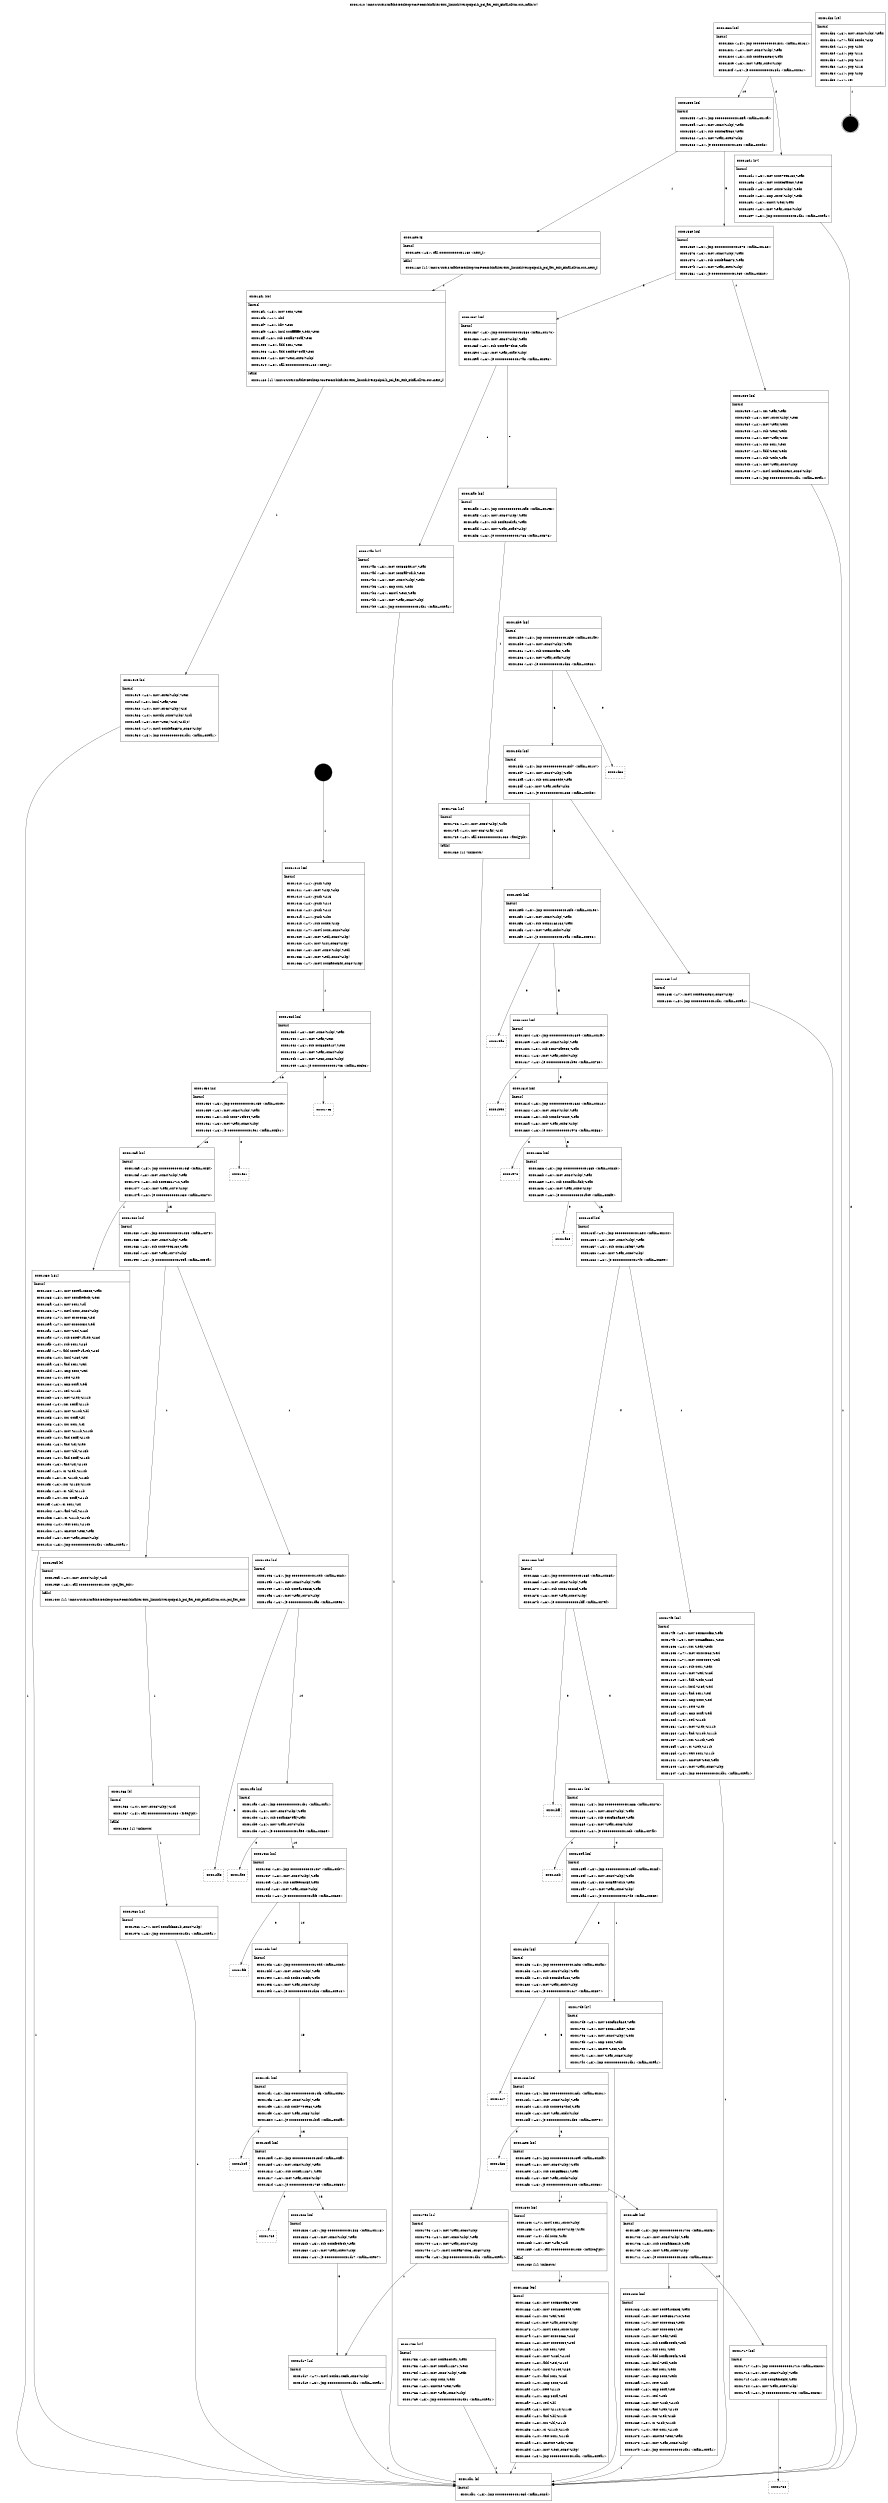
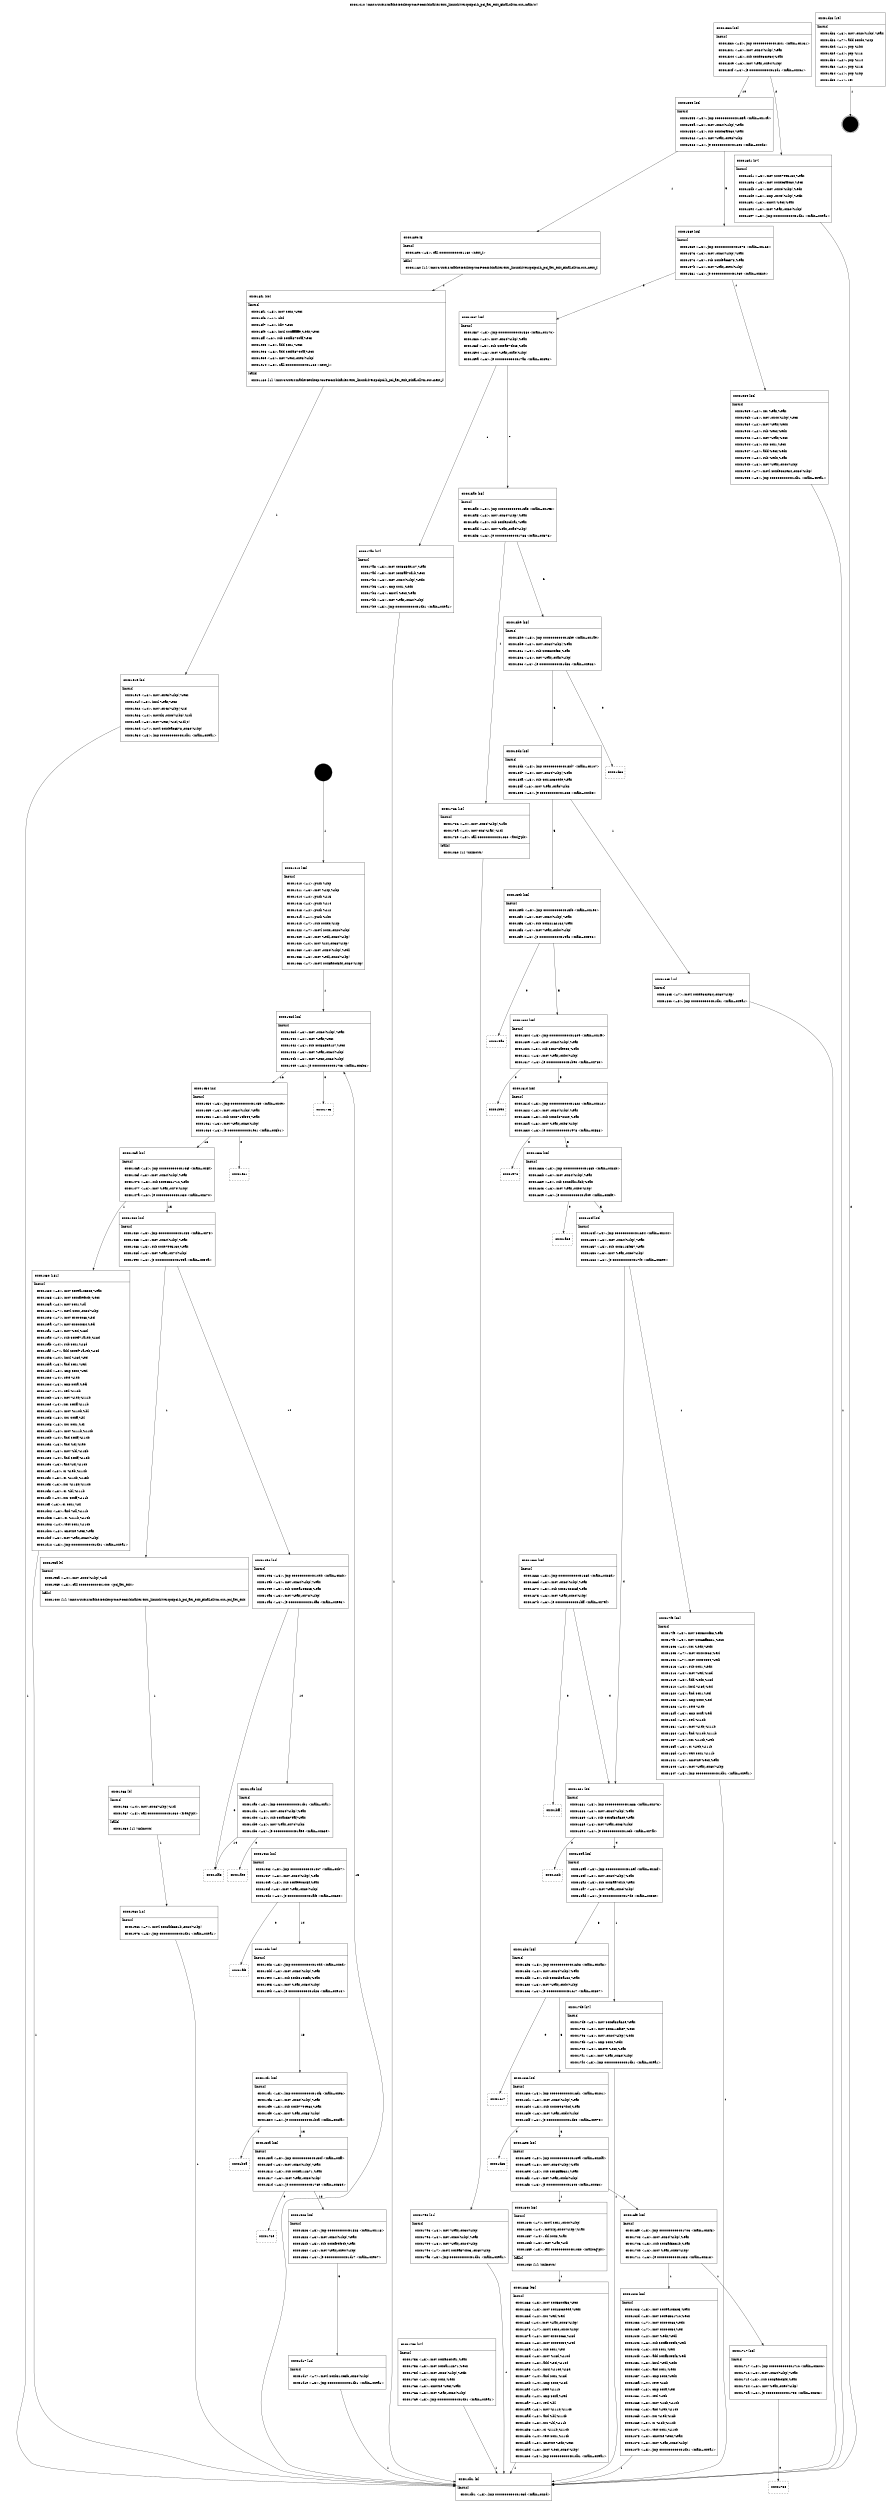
edge "0x4015a0 [25]" -> "0x4015b9 [25]": added, label "6"
edge "0x401636 [25]" -> "0x40164f [25]": label " 16" -> " 5"
edge "0x40164f [25]" -> "0x401668 [25]": now "0x40164f [25]" -> "0x401681 [25]"
edge "0x401480 [22]" -> "0x401496 [22]": label " 1" -> " 14"
edge "0x4014ac [22]" -> "0x4014c2 [22]": now "0x4014ac [22]" -> "0x401da3"
edge "0x401db1 [5]" -> "0x40143d [23]": added, label "15"
edge "0x4016fe [25]" -> "0x401717 [25]": label " 14" -> " 1"
edge "0x401793 [21]" -> "0x401d17 [12]": now "0x401793 [21]" -> "0x401db1 [5]"
